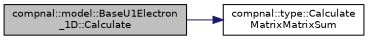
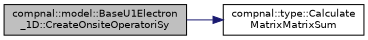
node "compnal::model::BaseU1Electron _1D::Calculate": label "compnal::model::BaseU1Electron _1D::Calculate" -> "compnal::model::BaseU1Electron _1D::CreateOnsiteOperatoriSy"
